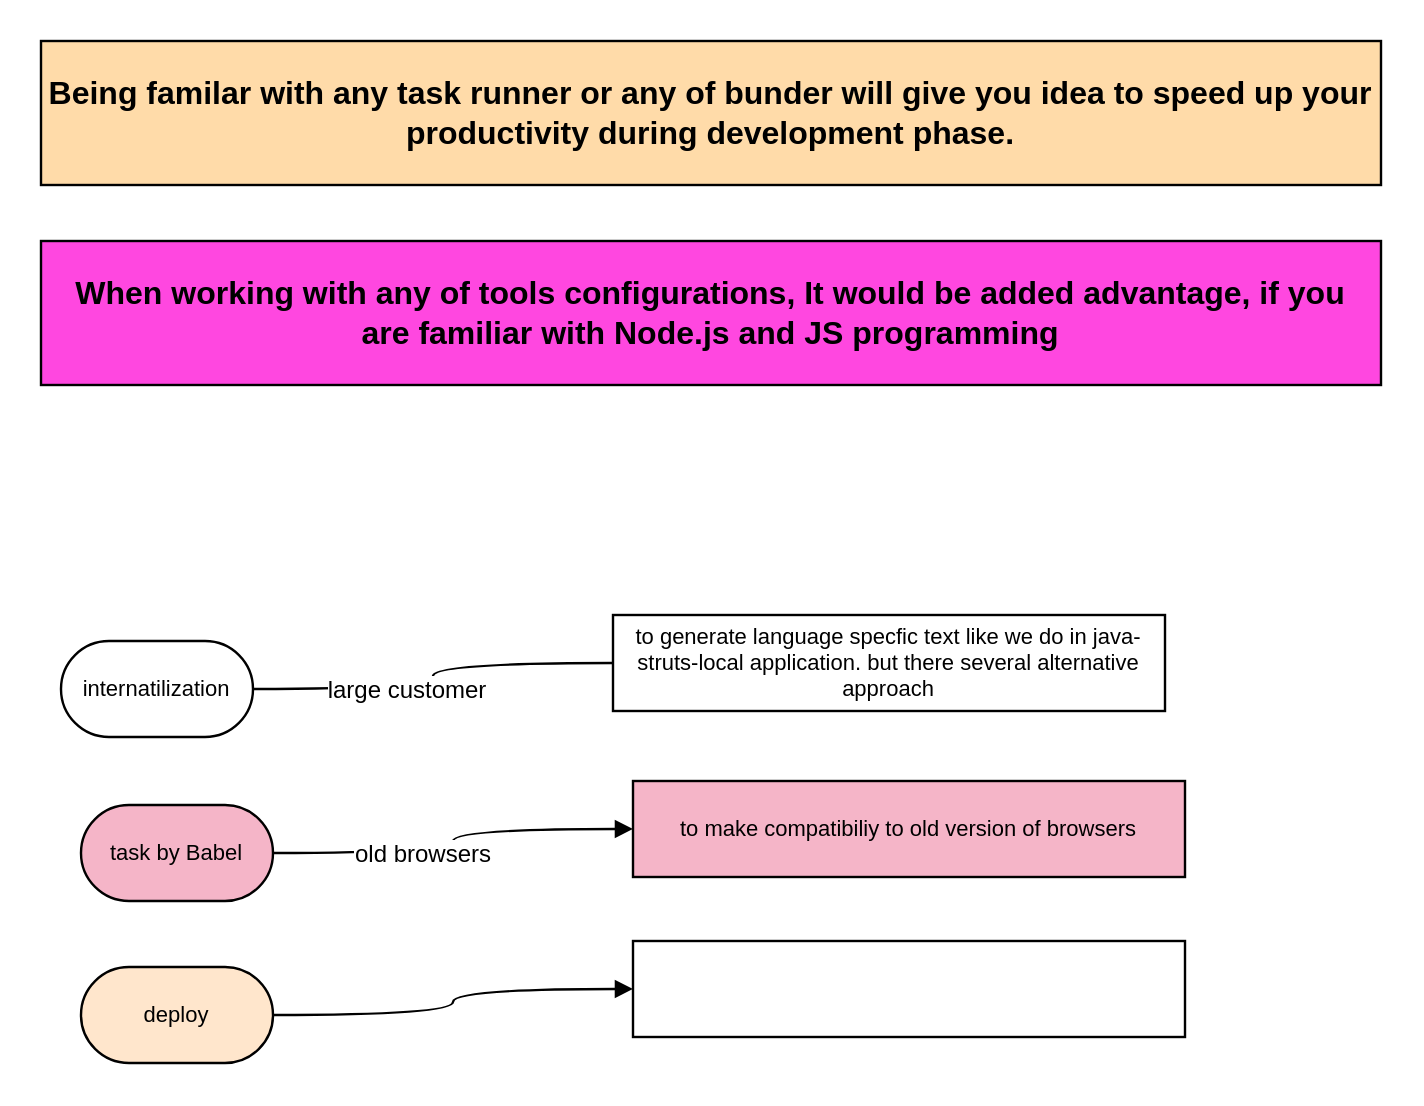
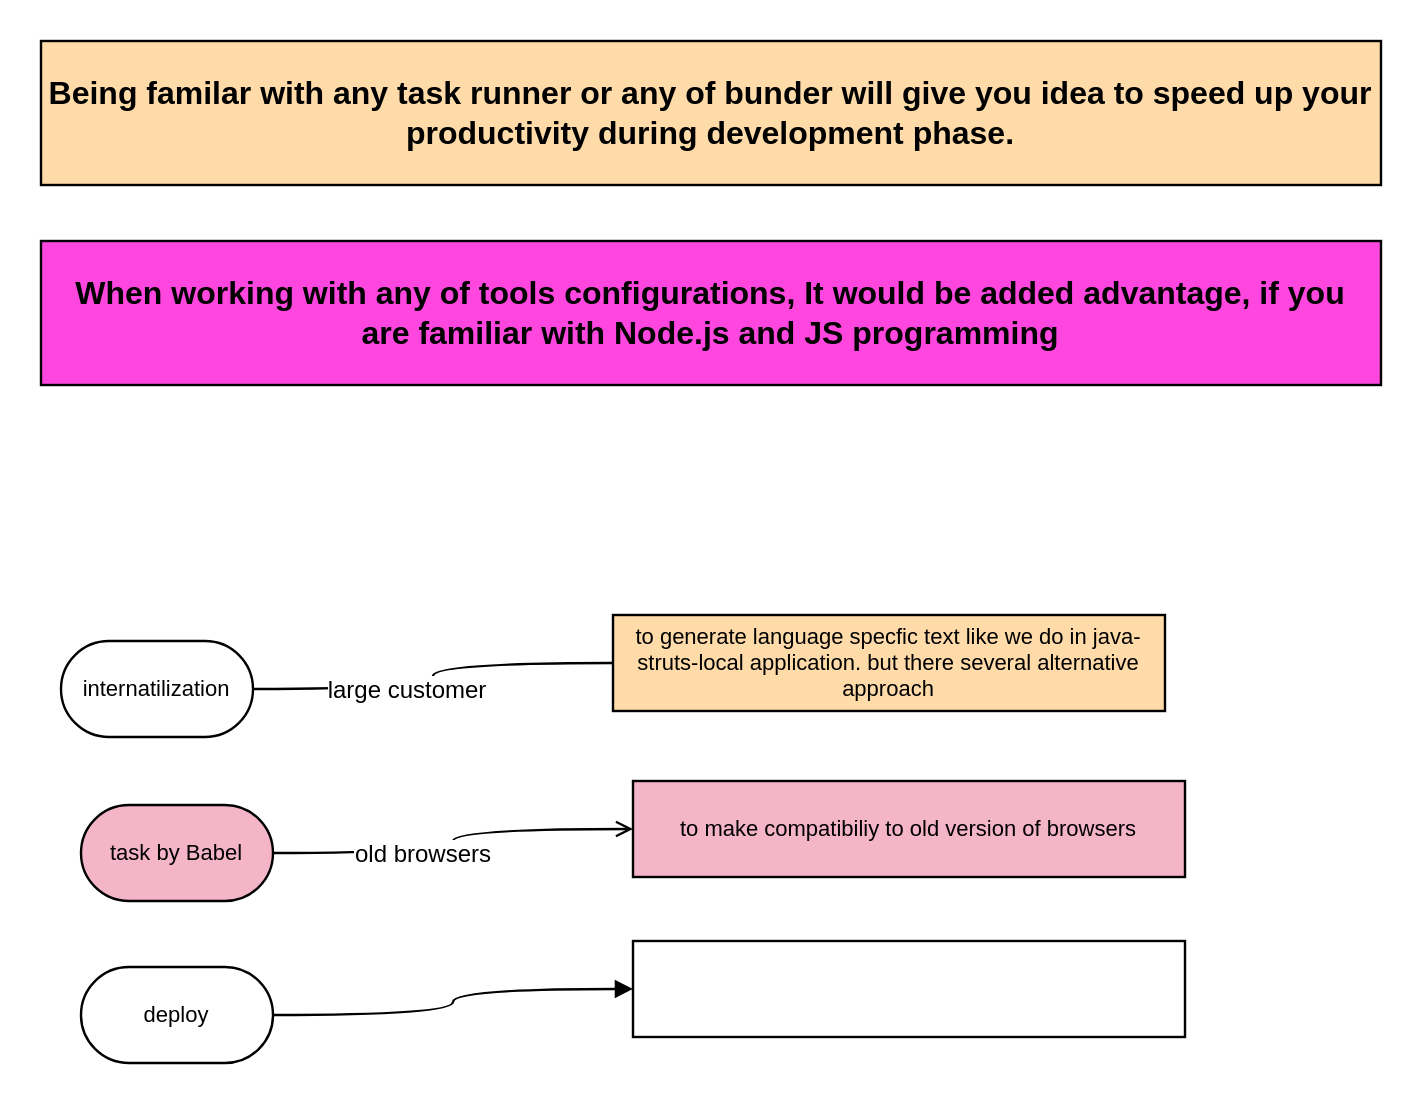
node "to generate language specfic text like we do in java-struts-local application. but there several alternative approach": fillcolor #ffffff -> #ffdba9
edge "task by Babel" -> "to make compatibiliy to old version of browsers": arrowhead block -> open
node "deploy": fillcolor #ffe6cc -> #ffffff
